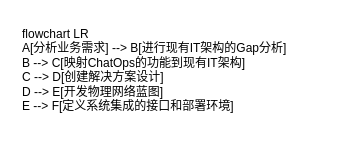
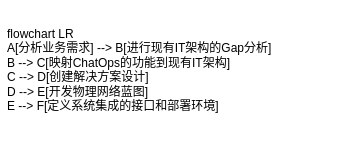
node "flowchart LR A[分析业务需求] --> B[进行现有IT架构的Gap分析] B --> C[映射ChatOps的功能到现有IT架构] C --> D[创建解决方案设计] D --> E[开发物理网络蓝图] E --> F[定义系统集成的接口和部署环境]": moved (171, 76) -> (156, 76)
